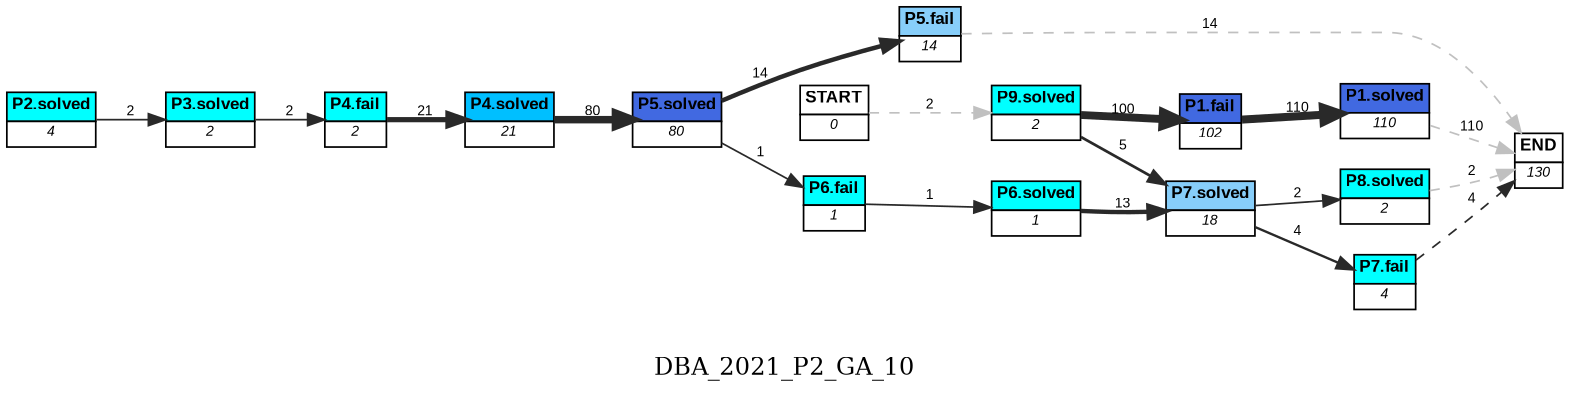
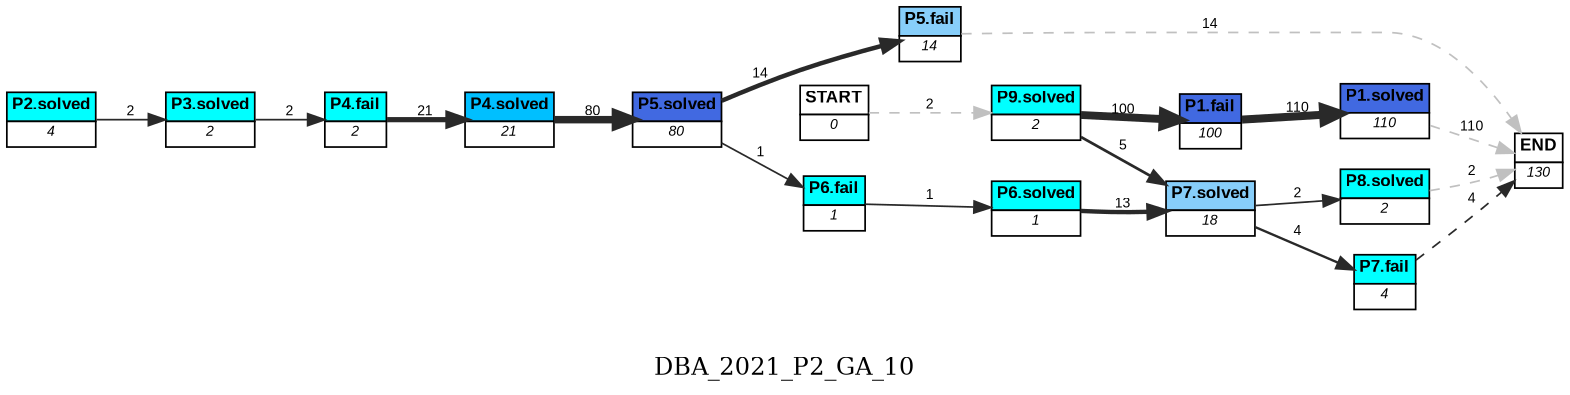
node "P1.fail": text "102" -> "100"
